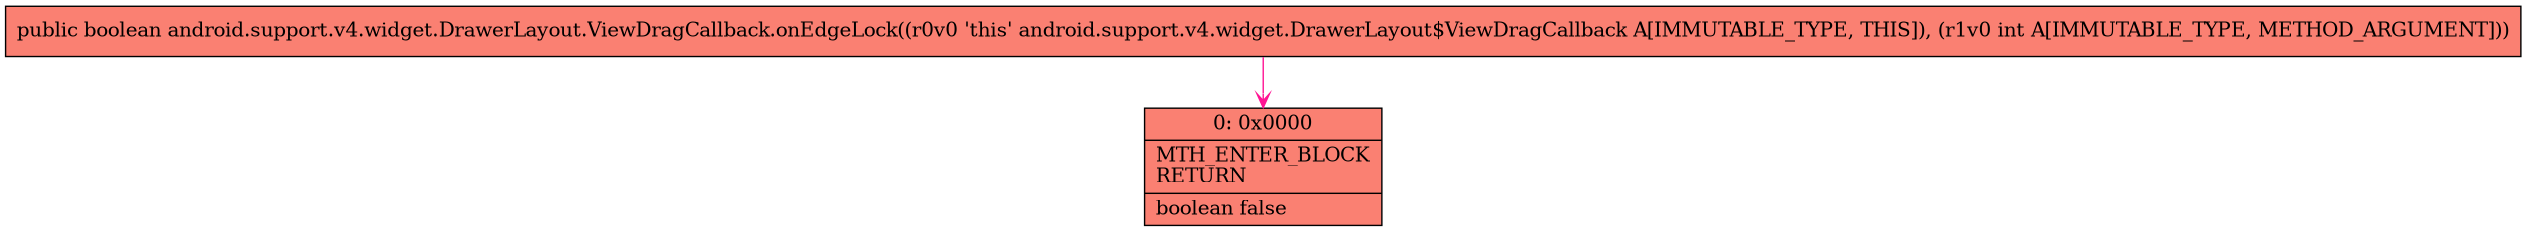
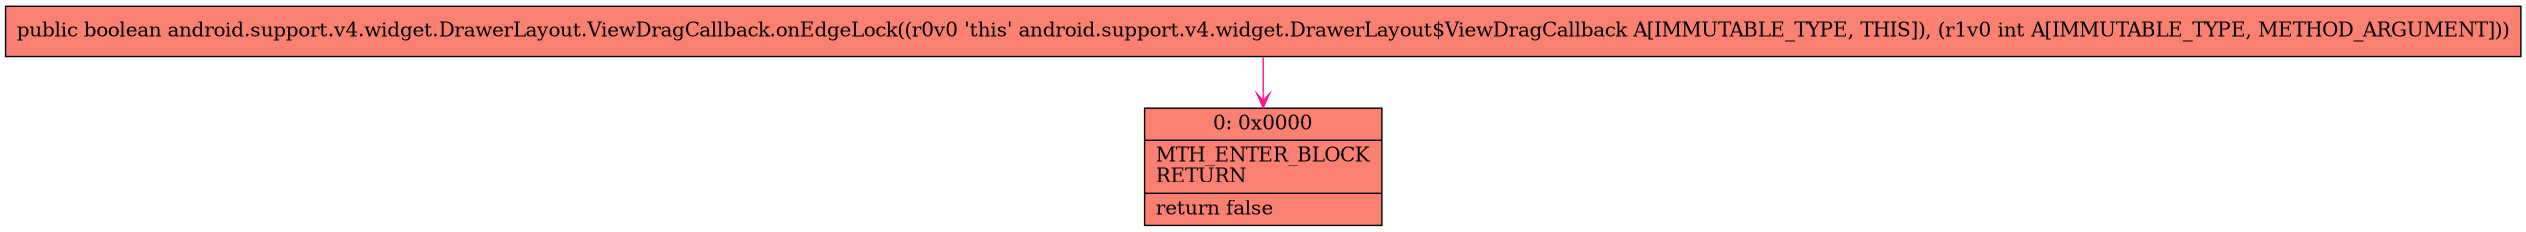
node "0: 0x0000": text "boolean false" -> "return false"
